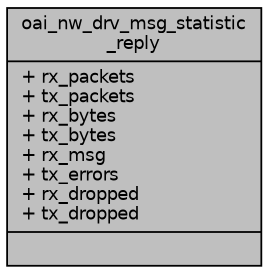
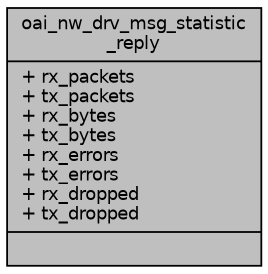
node "oai_nw_drv_msg_statistic": text "+ rx_msg" -> "+ rx_errors"
